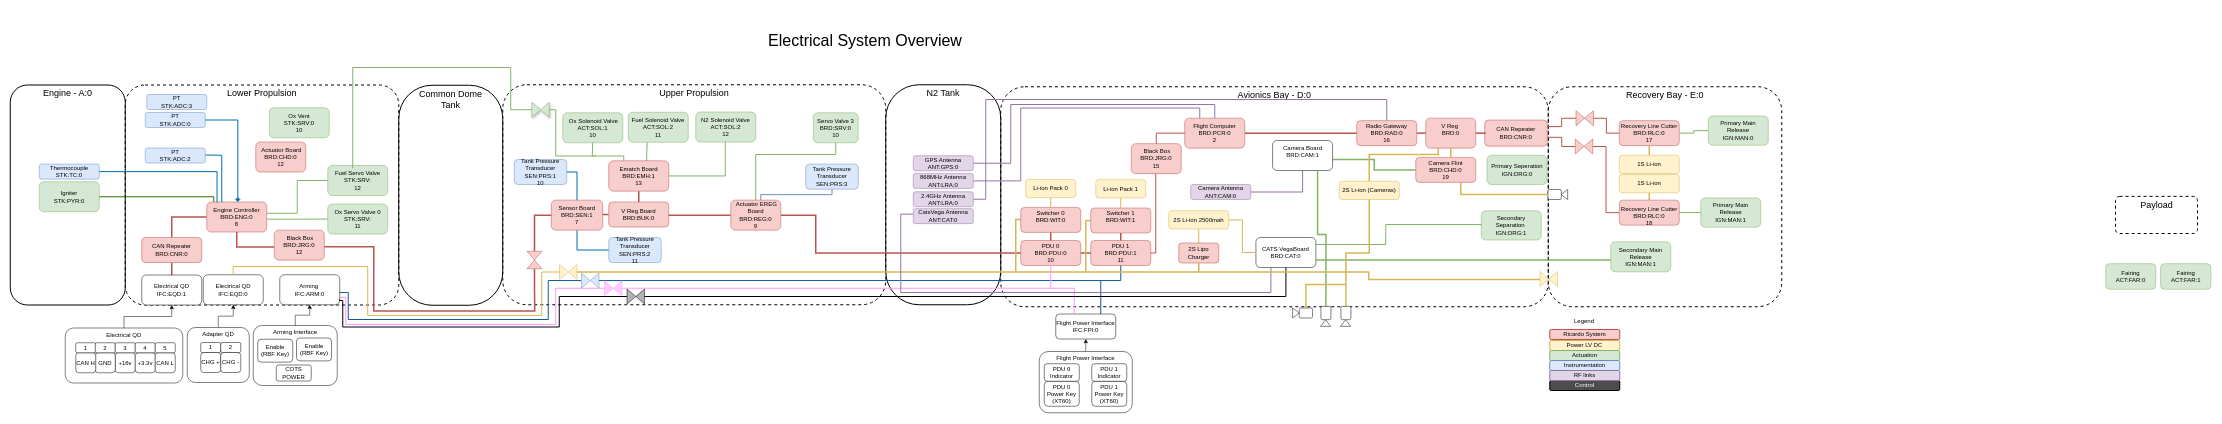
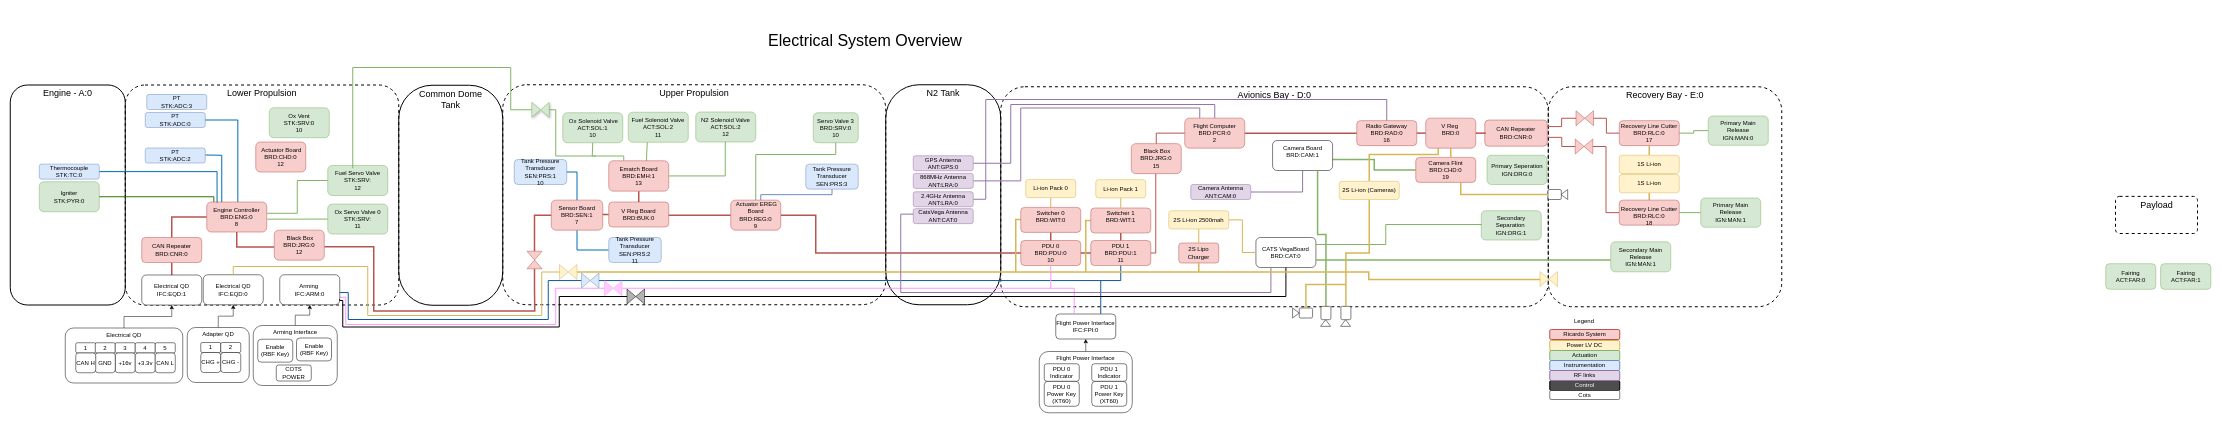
edge "PT STK:ADC:0" -> "Engine Controller BRD:ENG:0 8": arrowhead diamond -> none
node "Cots": added
